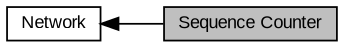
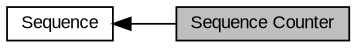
node "Network": label "Network" -> "Sequence"
